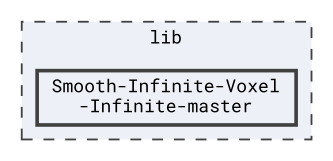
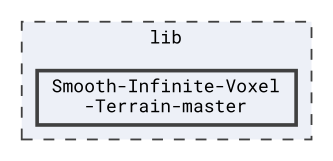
node "Smooth-Infinite-Voxel -Infinite-master": label "Smooth-Infinite-Voxel -Infinite-master" -> "Smooth-Infinite-Voxel -Terrain-master"
